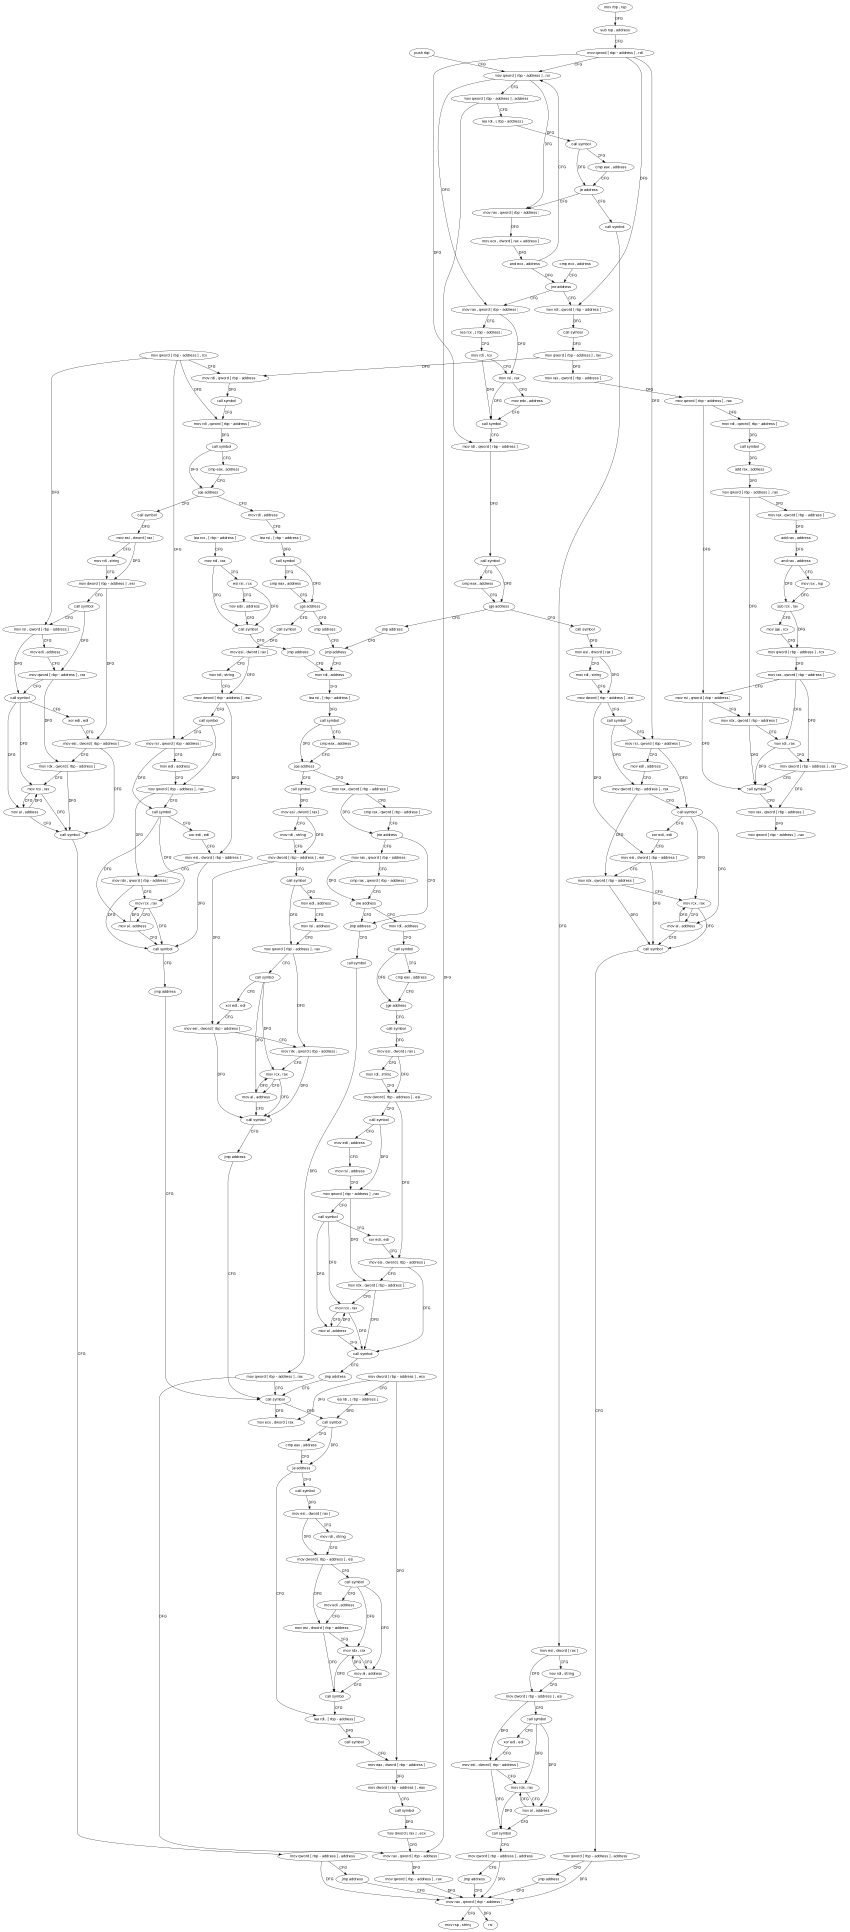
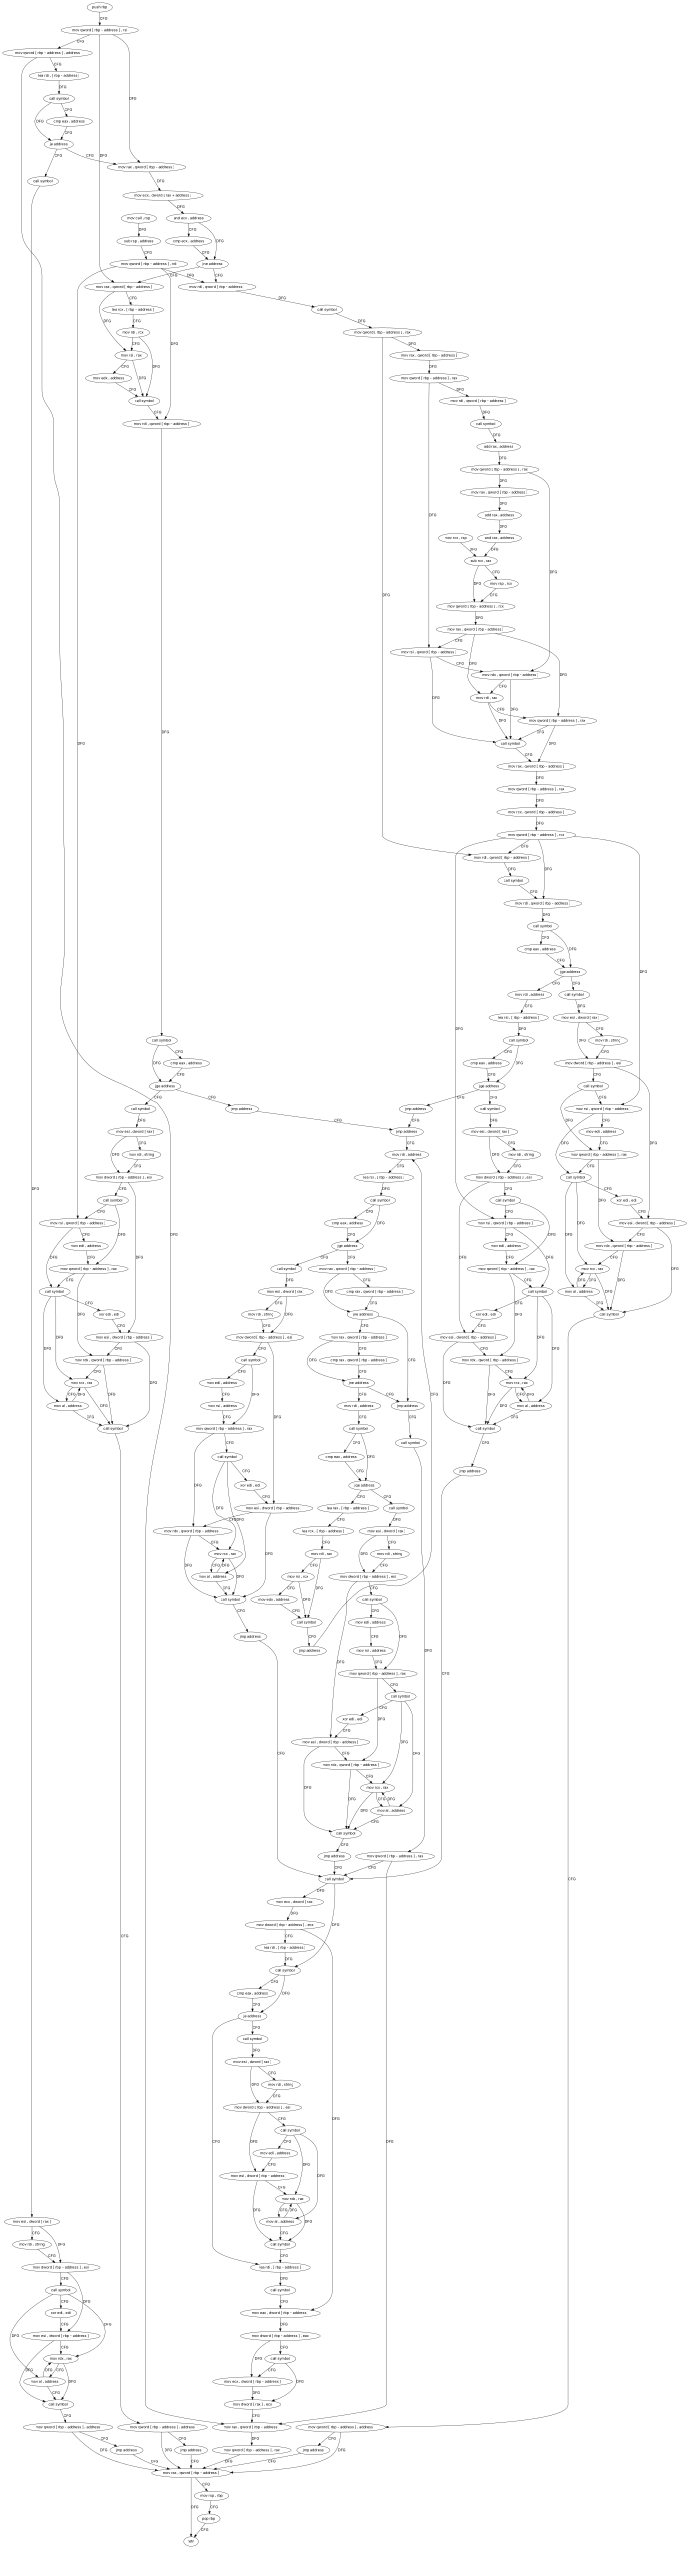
node "mov rbp , rsp": label "mov rbp , rsp" -> "mov call , rsp"
edge "mov qword [ rbp - address ] , rdi" -> "mov qword [ rbp - address ] , rsi": removed, label "CFG"
edge "and ecx , address" -> "mov qword [ rbp - address ] , rsi": now "and ecx , address" -> "cmp ecx , address"
edge "and rax , address" -> "mov rcx , rsp": removed, label "CFG"
node "esi rsi , rcx": label "esi rsi , rcx" -> "mov rsi , rcx"
node "mov jge , rcx": label "mov jge , rcx" -> "mov rsp , rcx"
node "mov rcx , qword [ rbp - address ]": added
edge "mov dword [ rbp - address ] , ecx" -> "mov ecx , dword [ rax ]": reversed
node "lea rax , [ rbp - address ]": added
node "mov rsp , string": label "mov rsp , string" -> "mov rsp , rbp"
node "rsi": label "rsi" -> "retn"
node "mov ecx , dword [ rbp - address ]": added
node "pop rbp": added
